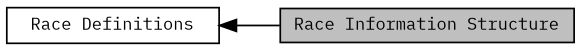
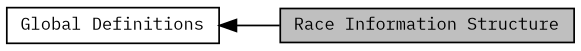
node "Race Definitions": label "Race Definitions" -> "Global Definitions"
